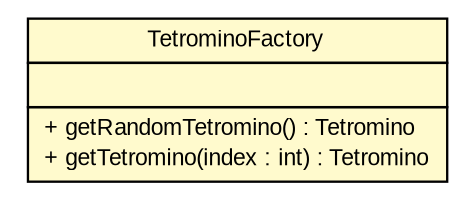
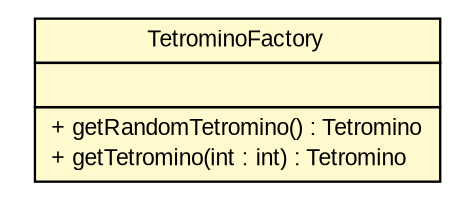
node "TetrominoFactory": text "+ getTetromino(index : int) : Tetromino" -> "+ getTetromino(int : int) : Tetromino"
